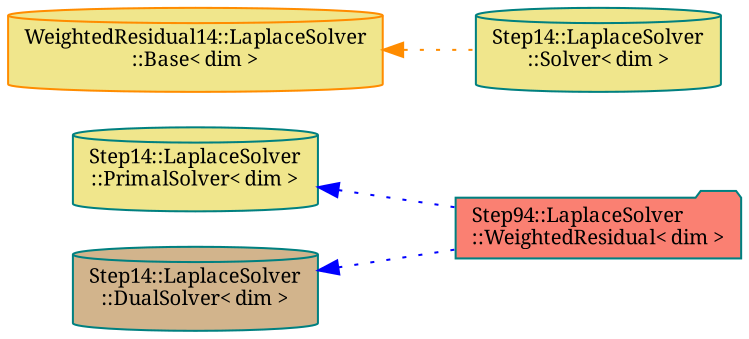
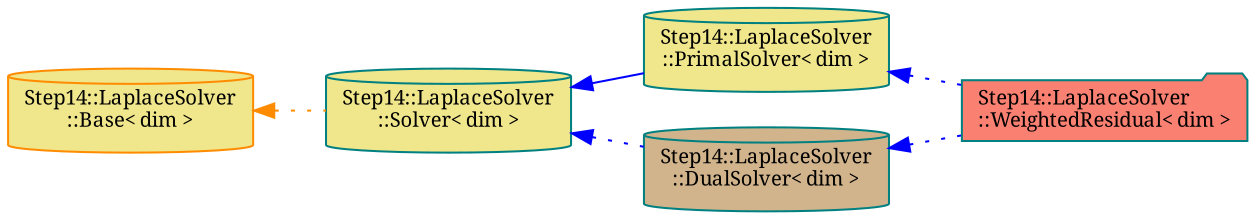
node "WeightedResidual14::LaplaceSolver ::Base< dim >": label "WeightedResidual14::LaplaceSolver ::Base< dim >" -> "Step14::LaplaceSolver ::Base< dim >"
edge "Step14::LaplaceSolver ::PrimalSolver< dim >" -> "Step14::LaplaceSolver ::Solver< dim >": added
edge "Step14::LaplaceSolver ::DualSolver< dim >" -> "Step14::LaplaceSolver ::Solver< dim >": added
node "Step94::LaplaceSolver ::WeightedResidual< dim >": label "Step94::LaplaceSolver ::WeightedResidual< dim >" -> "Step14::LaplaceSolver ::WeightedResidual< dim >"
